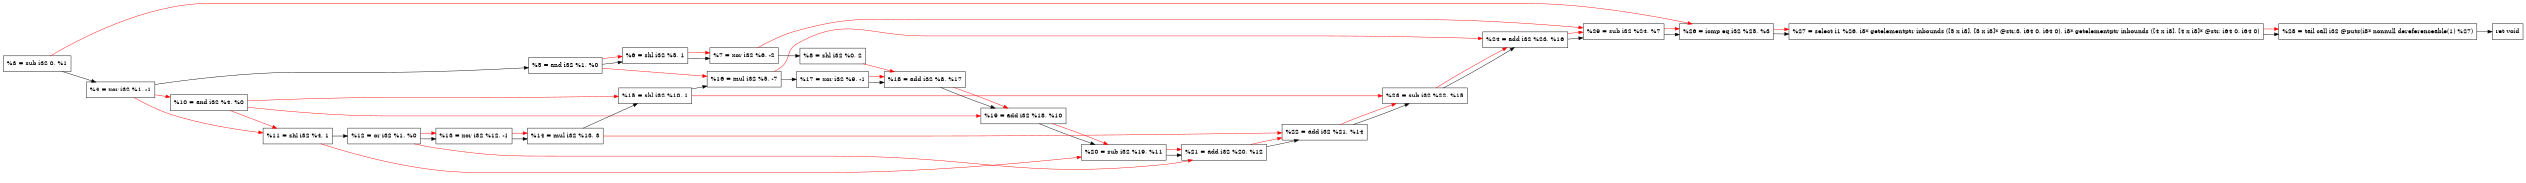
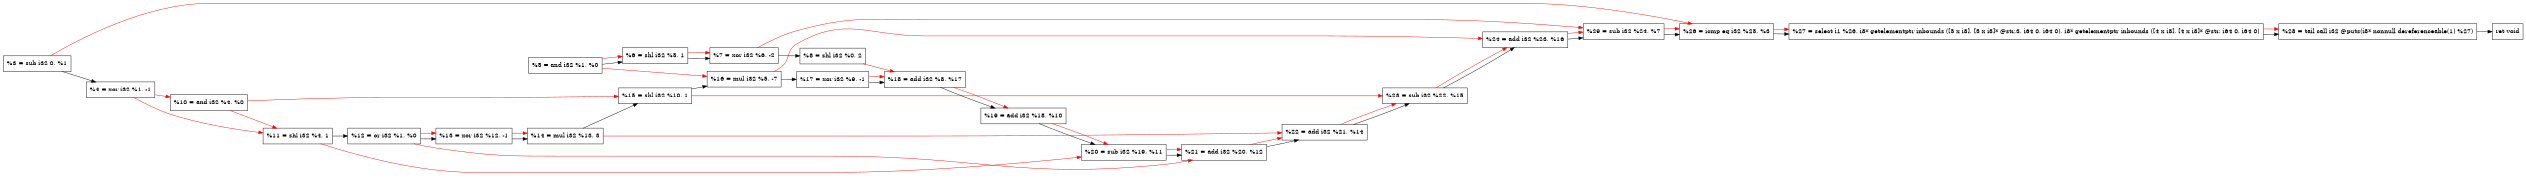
edge "%4 = xor i32 %1, -1" -> "%5 = and i32 %1, %0": removed
edge "%10 = and i32 %4, %0" -> "%19 = add i32 %18, %10": removed
